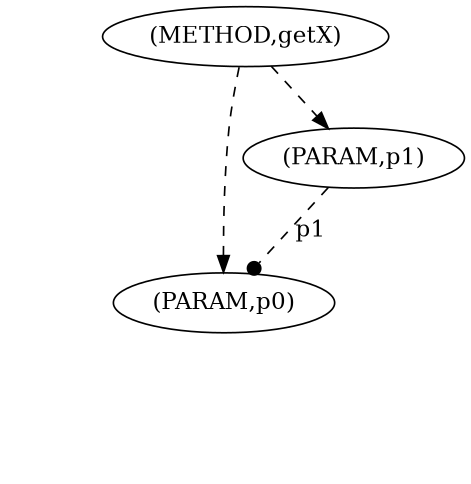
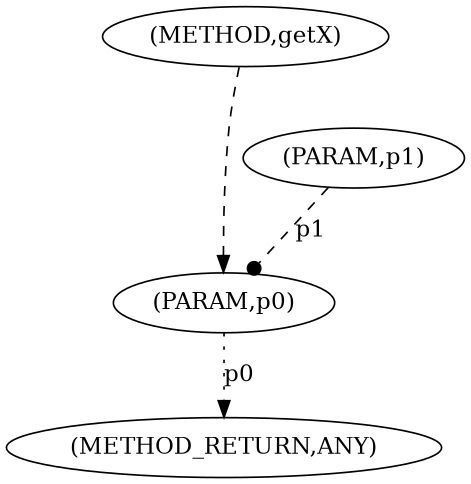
edge "(METHOD,getX)" -> "(PARAM,p1)": removed
node "(METHOD_RETURN,ANY)": added
